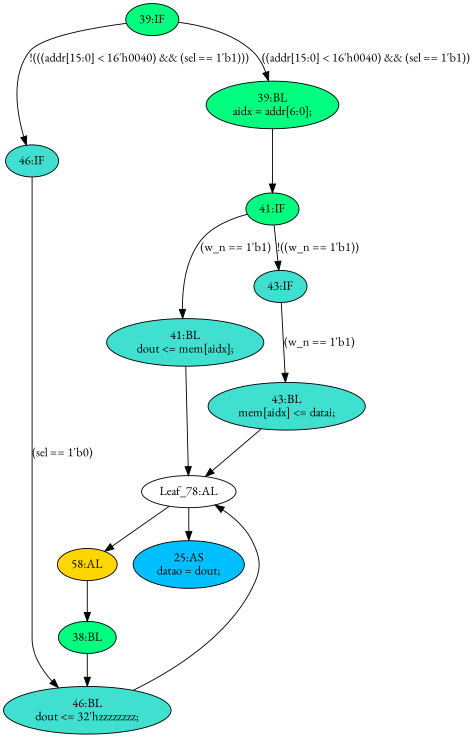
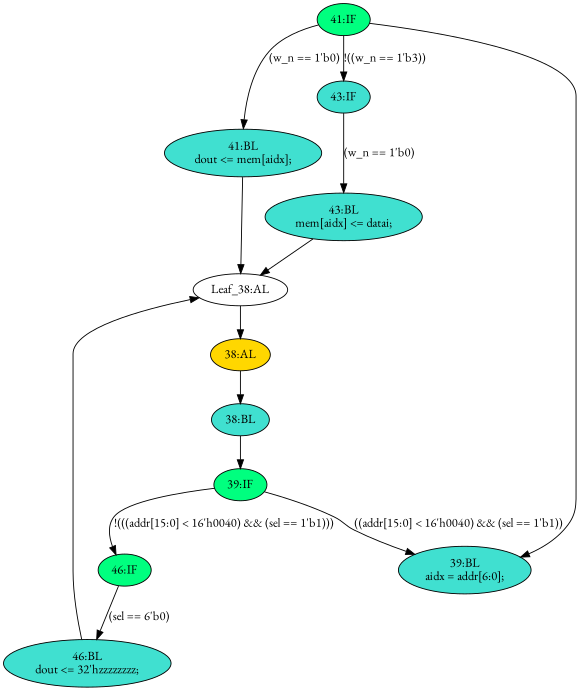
node "39:BL aidx = addr[6:0];": fillcolor springgreen -> turquoise
edge "39:BL aidx = addr[6:0];" -> "41:IF": reversed
node "46:IF": fillcolor turquoise -> springgreen
edge "41:IF" -> "41:BL dout <= mem[aidx];": label "(w_n == 1'b1)" -> "(w_n == 1'b0)"
edge "41:IF" -> "43:IF": label "!((w_n == 1'b1))" -> "!((w_n == 1'b3))"
edge "43:IF" -> "43:BL mem[aidx] <= datai;": label "(w_n == 1'b1)" -> "(w_n == 1'b0)"
edge "46:IF" -> "46:BL dout <= 32'hzzzzzzzz;": label "(sel == 1'b0)" -> "(sel == 6'b0)"
node "Leaf_78:AL": label "Leaf_78:AL" -> "Leaf_38:AL"
node "58:AL": label "58:AL" -> "38:AL"
node "25:AS datao = dout;": removed
node "38:BL": fillcolor springgreen -> turquoise
edge "38:BL" -> "46:BL dout <= 32'hzzzzzzzz;": now "38:BL" -> "39:IF"
